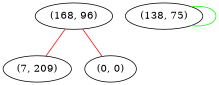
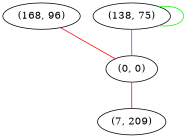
edge "(168, 96)" -- "(7, 209)": now "(0, 0)" -- "(7, 209)"
edge "(138, 75)" -- "(0, 0)": added
